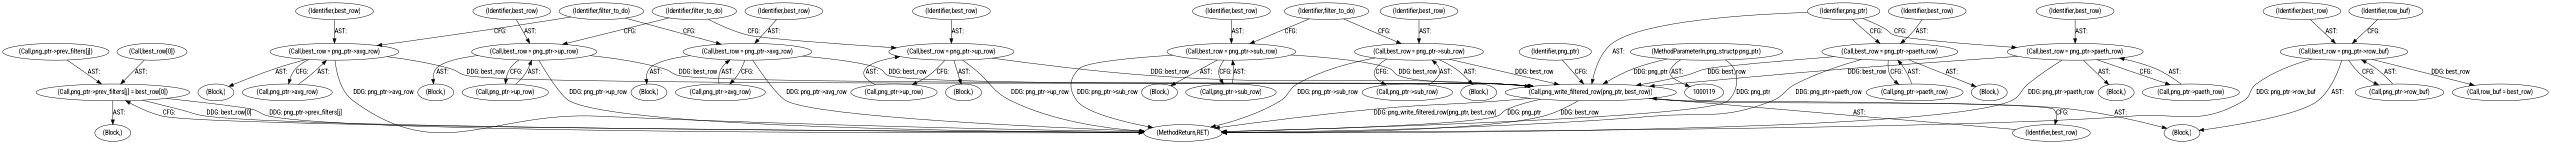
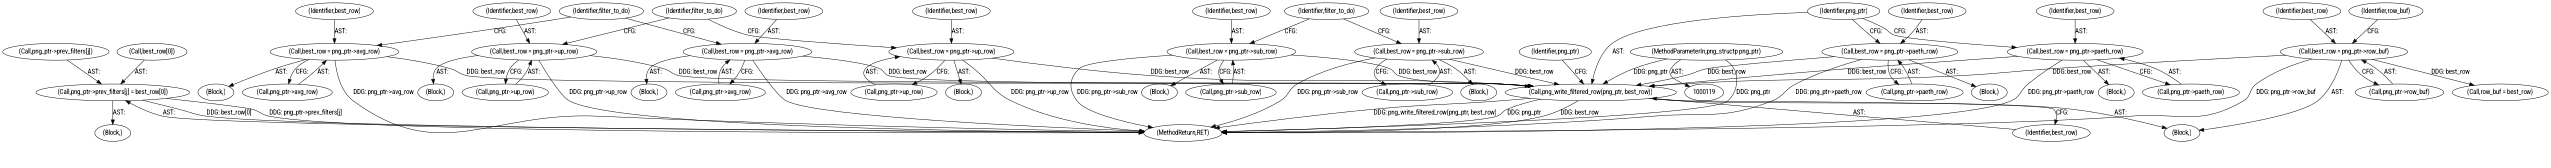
edge "(Call,best_row = png_ptr->row_buf)" -> "(Call,png_write_filtered_row(png_ptr, best_row))": added, label "DDG: best_row"
edge "(MethodReturn,RET)" -> "(Call,png_ptr->prev_filters[j] = best_row[0])": label "CFG: " -> "AST: "
